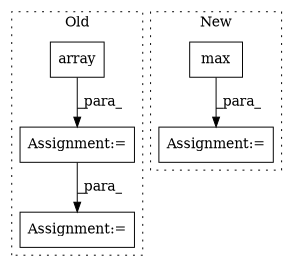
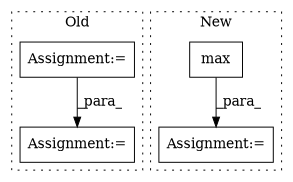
node "array": removed
